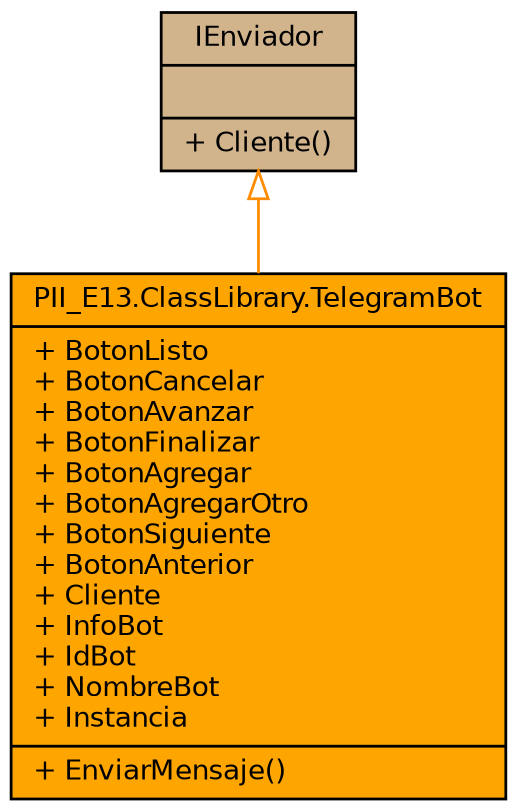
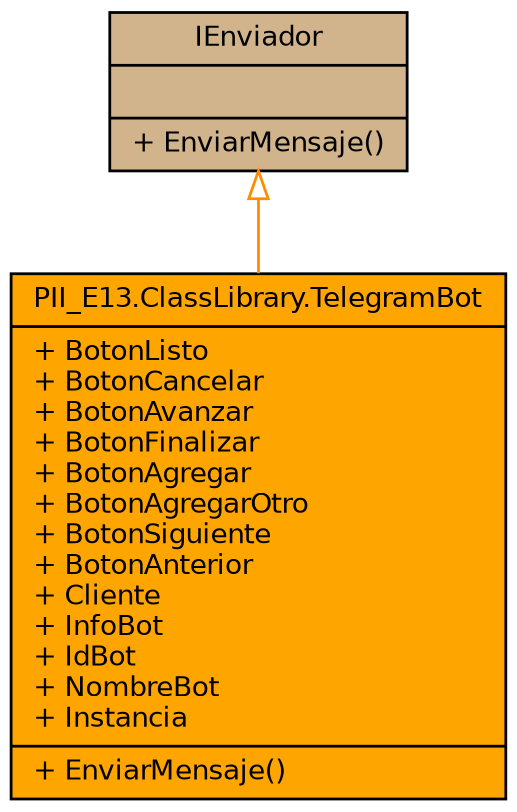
node "IEnviador": text "+ Cliente()" -> "+ EnviarMensaje()"
